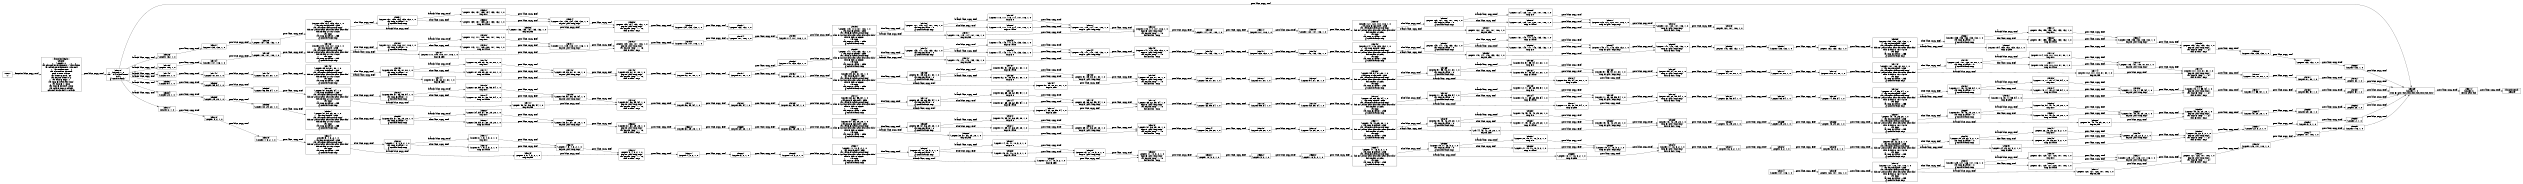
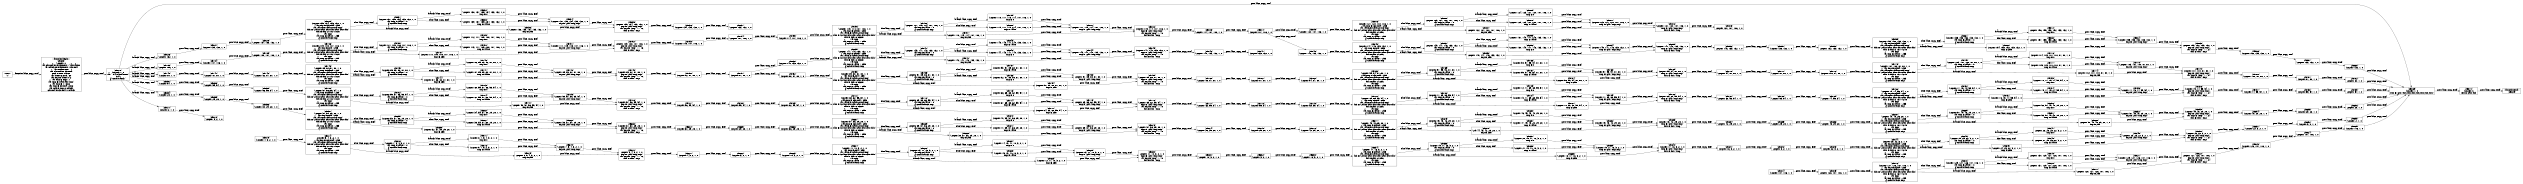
edge "(25847) Scopes: 133, 132, 1, 0" -> "(25848) Scopes: 146, 133, 132, 1, 0": now "(25804) Scopes: 107, 106, 1, 0" -> "(25848) Scopes: 146, 133, 132, 1, 0"
edge "(25612) Scopes: 3, 2, 1, 0" -> "(25613) Scopes: 4, 3, 2, 1, 0": removed, label "goto [dce, copy, exe]"
node "(25658) Scopes: 32, 31, 30, 29, 28, 1, 0 tmp = 255": added
